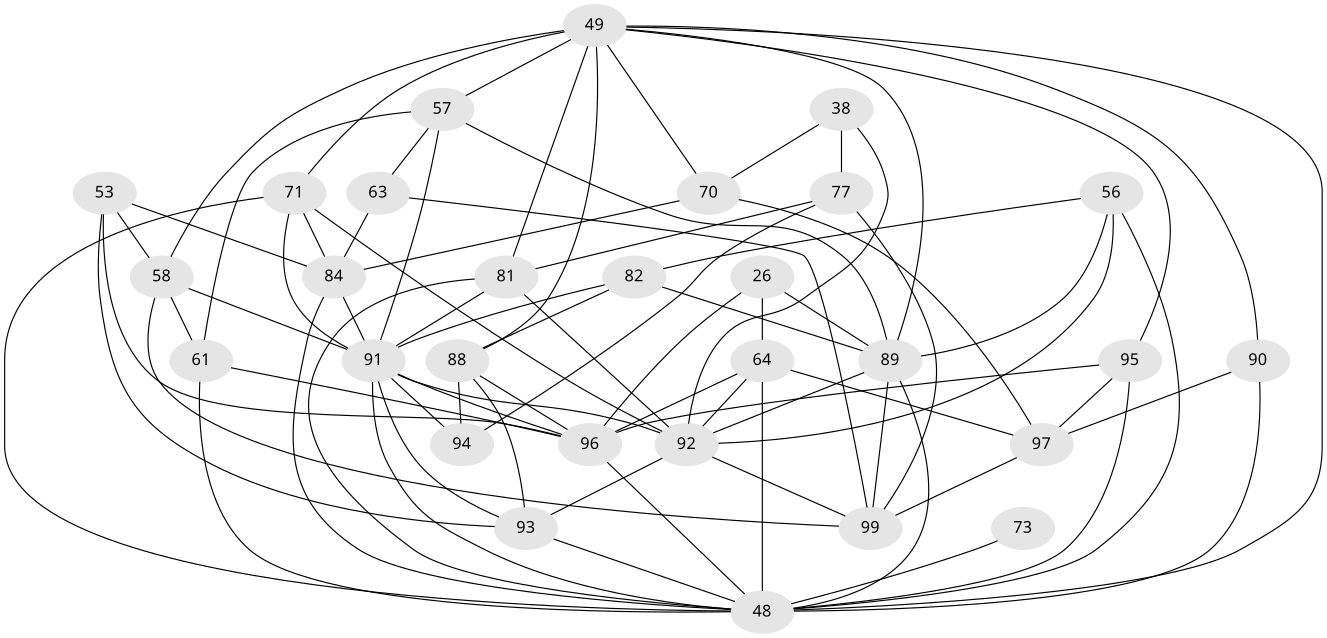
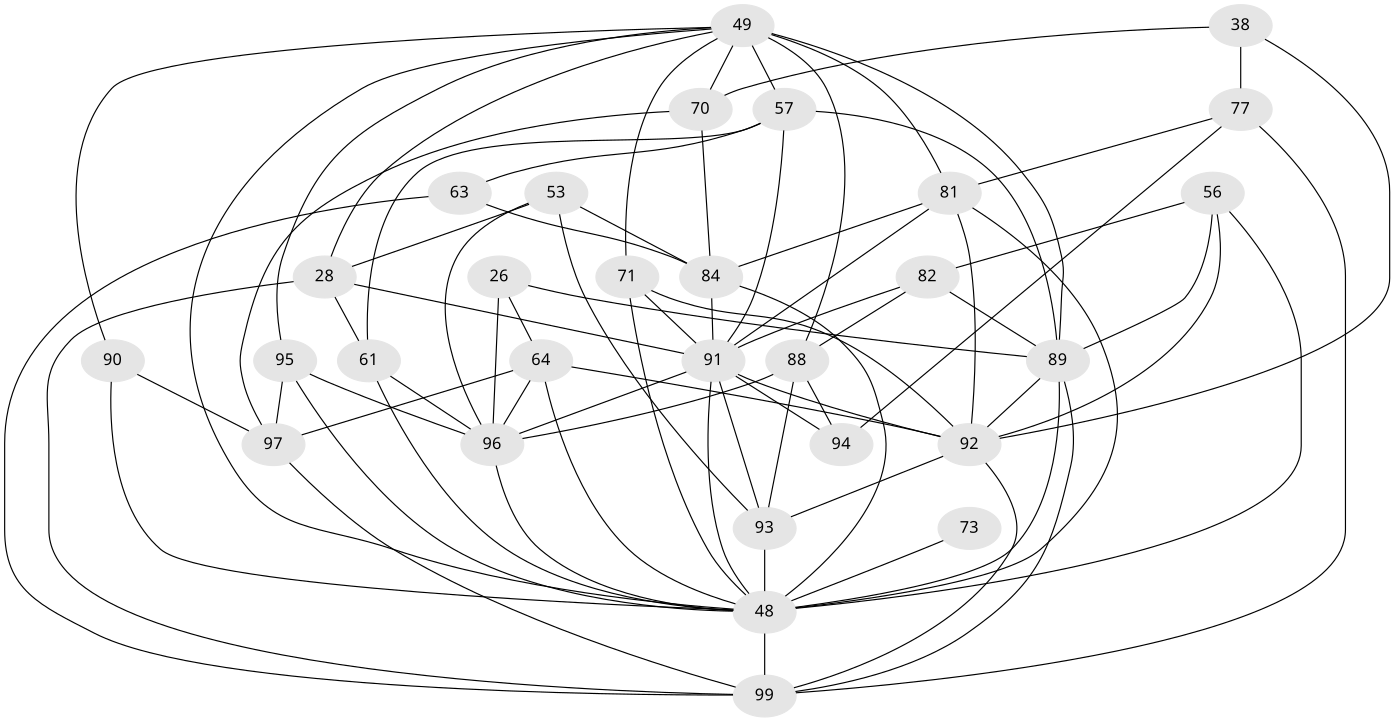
edge "71" -- "84": now "81" -- "84"
node "58": label "58" -> "28"
edge "48" -- "99": added
